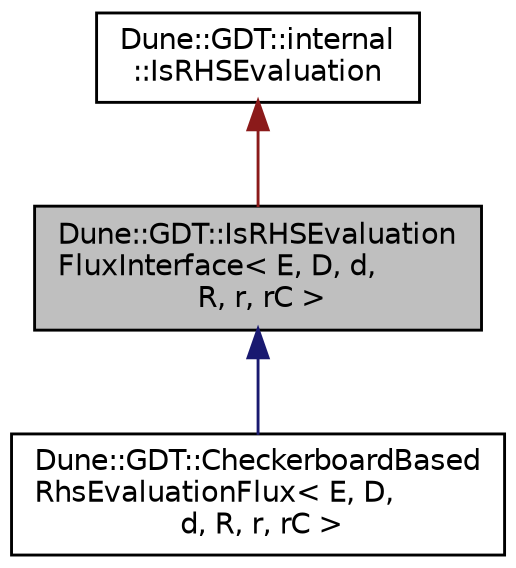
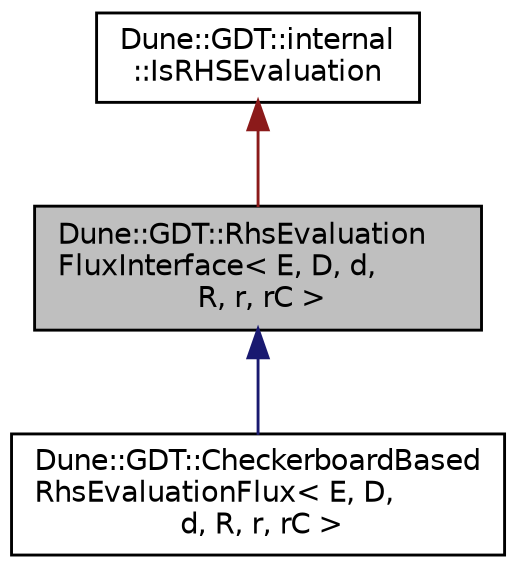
node "Dune::GDT::IsRHSEvaluation FluxInterface< E, D, d, R, r, rC >": label "Dune::GDT::IsRHSEvaluation FluxInterface< E, D, d, R, r, rC >" -> "Dune::GDT::RhsEvaluation FluxInterface< E, D, d, R, r, rC >"
